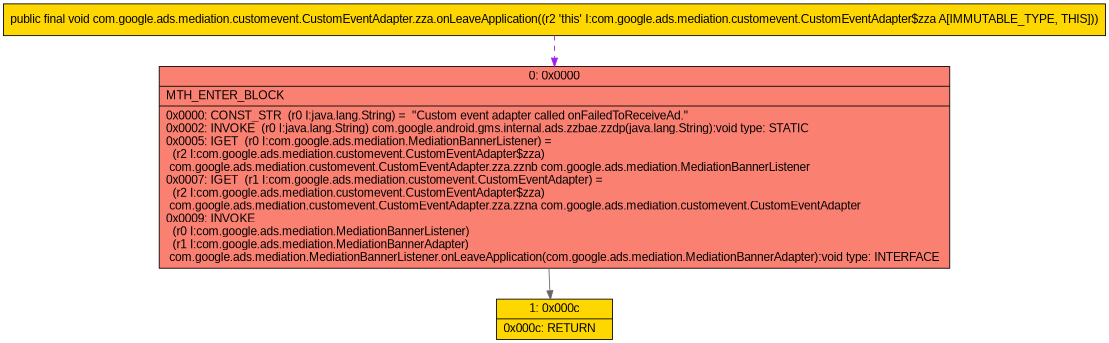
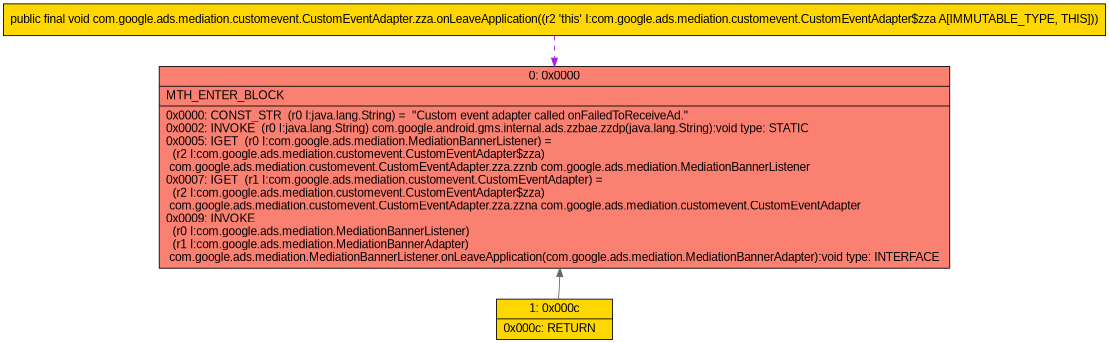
edge "0: 0x0000" -> "1: 0x000c": reversed
